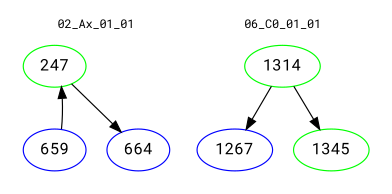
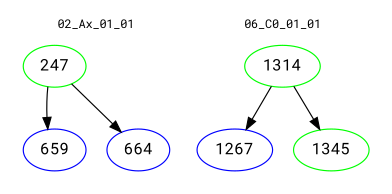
edge "659" -> "247": reversed
